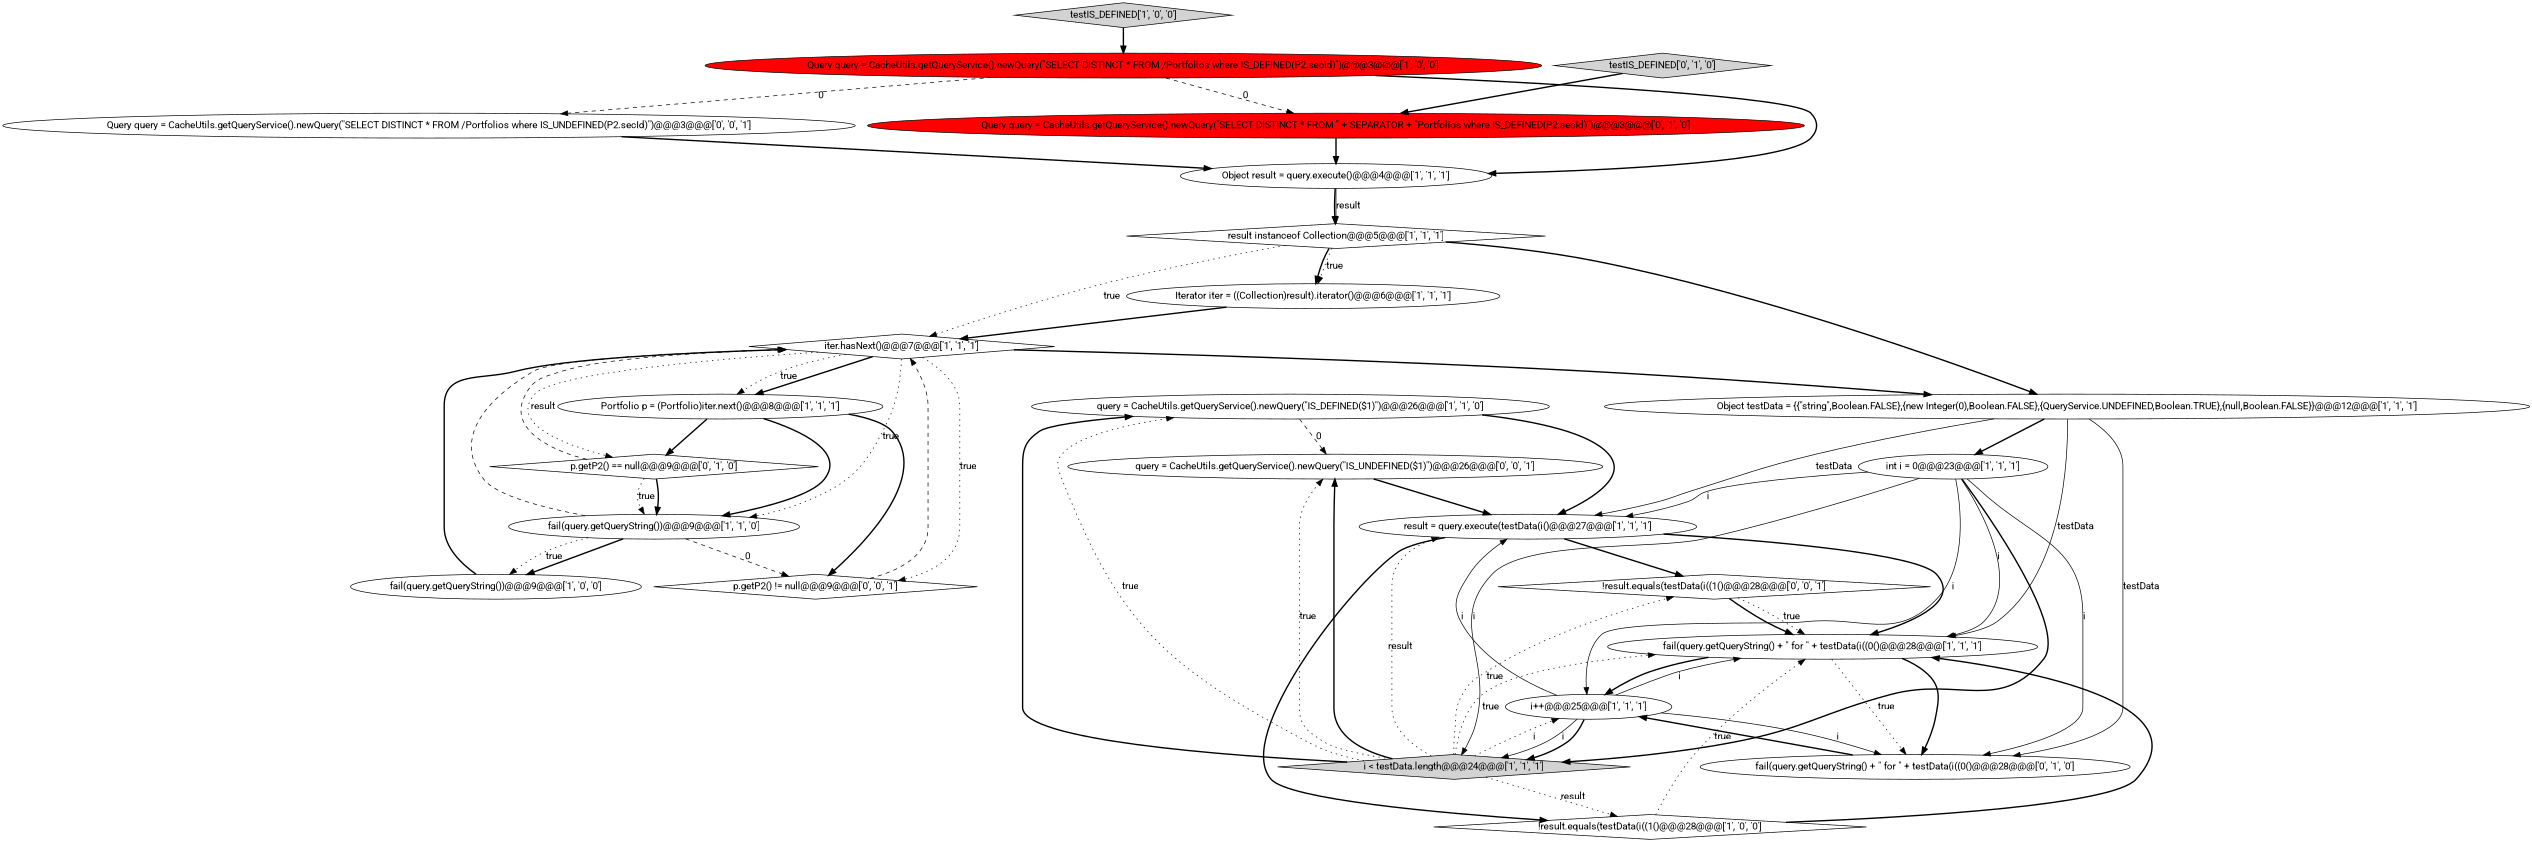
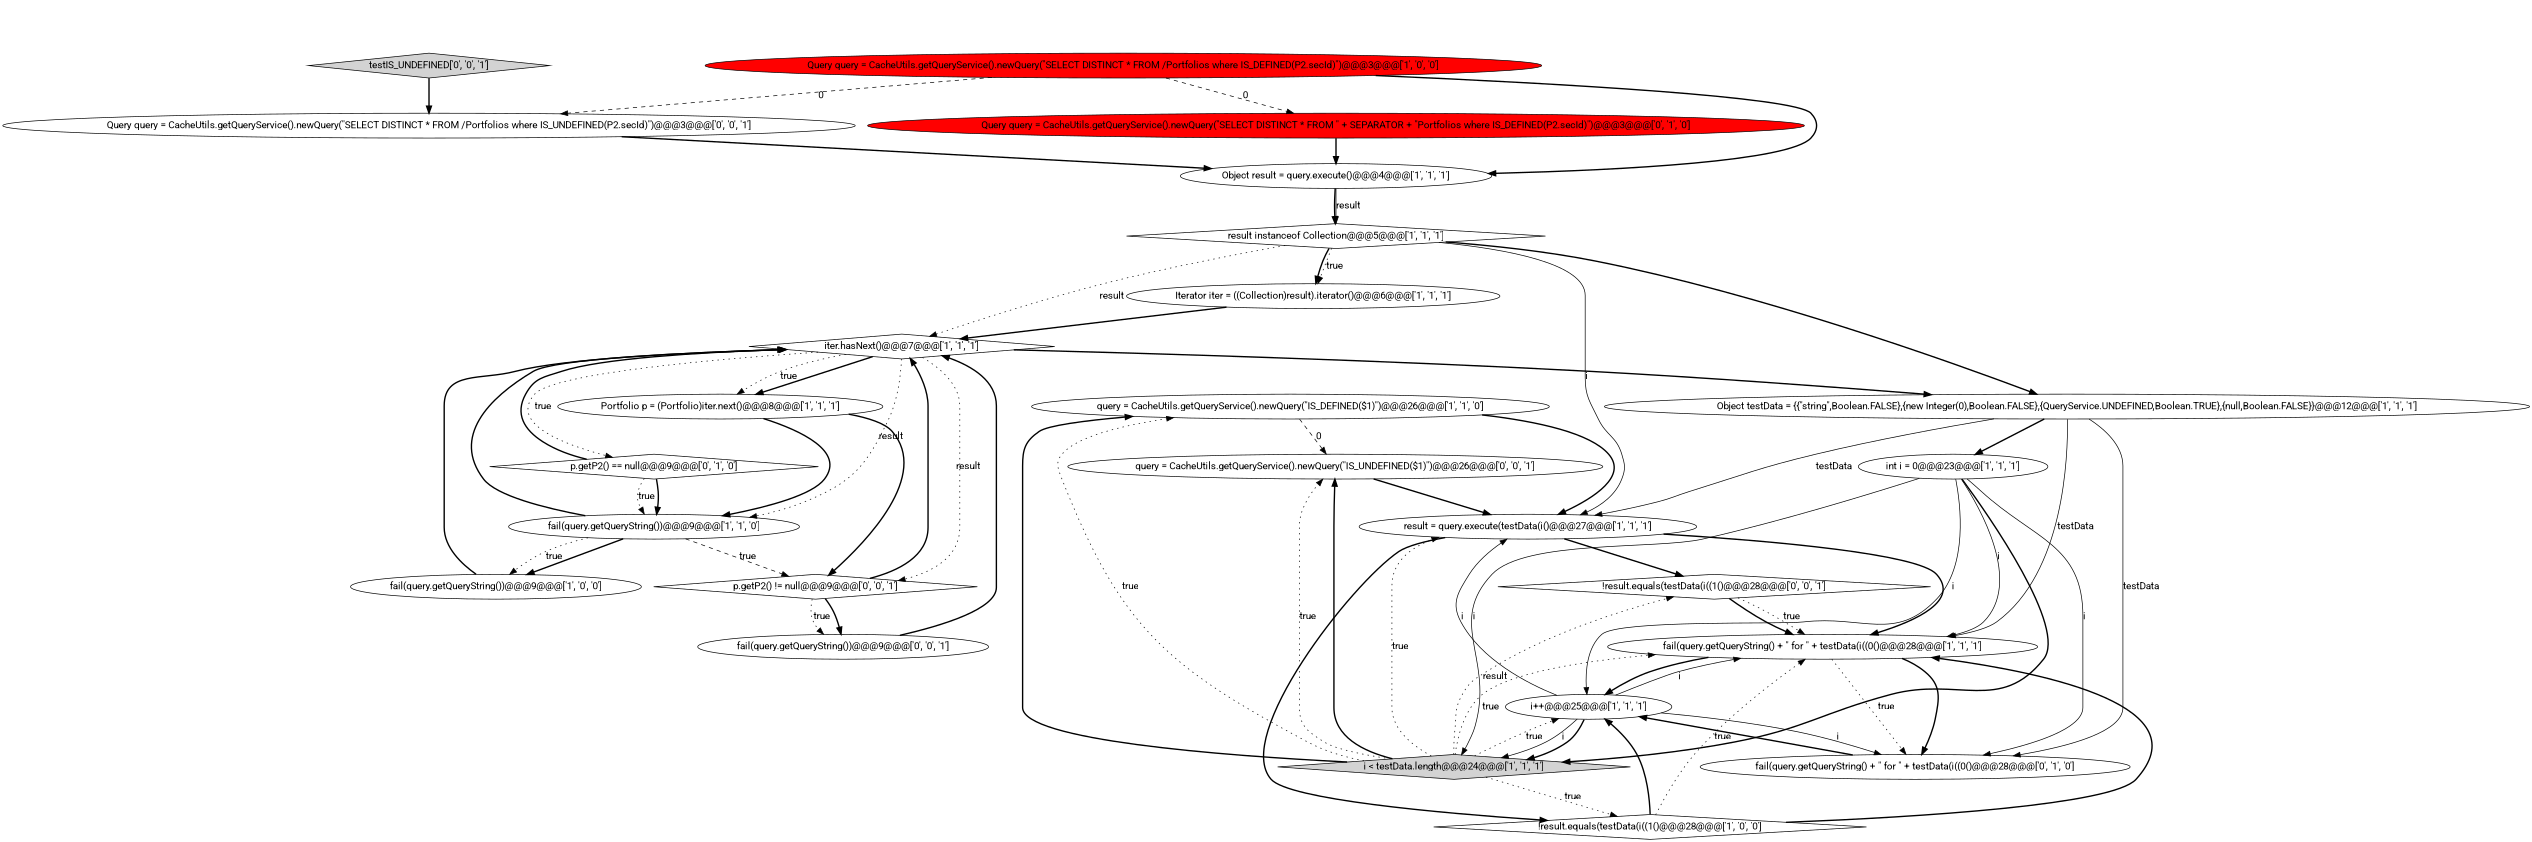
node "testIS_DEFINED['1', '0', '0']": removed
node "testIS_UNDEFINED['0', '0', '1']": added
node "testIS_DEFINED['0', '1', '0']": removed
edge "result instanceof Collection@@@5@@@['1', '1', '1']" -> "iter.hasNext()@@@7@@@['1', '1', '1']": label "true" -> "result"
edge "p.getP2() == null@@@9@@@['0', '1', '0']" -> "iter.hasNext()@@@7@@@['1', '1', '1']": style dashed -> bold
edge "fail(query.getQueryString())@@@9@@@['1', '1', '0']" -> "iter.hasNext()@@@7@@@['1', '1', '1']": style dashed -> bold
edge "iter.hasNext()@@@7@@@['1', '1', '1']" -> "p.getP2() == null@@@9@@@['0', '1', '0']": label "result" -> "true"
edge "Portfolio p = (Portfolio)iter.next()@@@8@@@['1', '1', '1']" -> "p.getP2() == null@@@9@@@['0', '1', '0']": removed
edge "iter.hasNext()@@@7@@@['1', '1', '1']" -> "fail(query.getQueryString())@@@9@@@['1', '1', '0']": label "true" -> "result"
edge "iter.hasNext()@@@7@@@['1', '1', '1']" -> "p.getP2() != null@@@9@@@['0', '0', '1']": label "true" -> "result"
edge "int i = 0@@@23@@@['1', '1', '1']" -> "result = query.execute(testData(i()@@@27@@@['1', '1', '1']": now "result instanceof Collection@@@5@@@['1', '1', '1']" -> "result = query.execute(testData(i()@@@27@@@['1', '1', '1']"
edge "p.getP2() != null@@@9@@@['0', '0', '1']" -> "iter.hasNext()@@@7@@@['1', '1', '1']": style dashed -> bold
edge "fail(query.getQueryString())@@@9@@@['1', '1', '0']" -> "p.getP2() != null@@@9@@@['0', '0', '1']": label "0" -> "true"
node "fail(query.getQueryString())@@@9@@@['0', '0', '1']": added
edge "i < testData.length@@@24@@@['1', '1', '1']" -> "result = query.execute(testData(i()@@@27@@@['1', '1', '1']": label "result" -> "true"
edge "i < testData.length@@@24@@@['1', '1', '1']" -> "!result.equals(testData(i((1()@@@28@@@['0', '0', '1']": label "true" -> "result"
edge "i < testData.length@@@24@@@['1', '1', '1']" -> "i++@@@25@@@['1', '1', '1']": label "i" -> "true"
edge "!result.equals(testData(i((1()@@@28@@@['1', '0', '0']" -> "i++@@@25@@@['1', '1', '1']": added
edge "i < testData.length@@@24@@@['1', '1', '1']" -> "!result.equals(testData(i((1()@@@28@@@['1', '0', '0']": label "result" -> "true"
